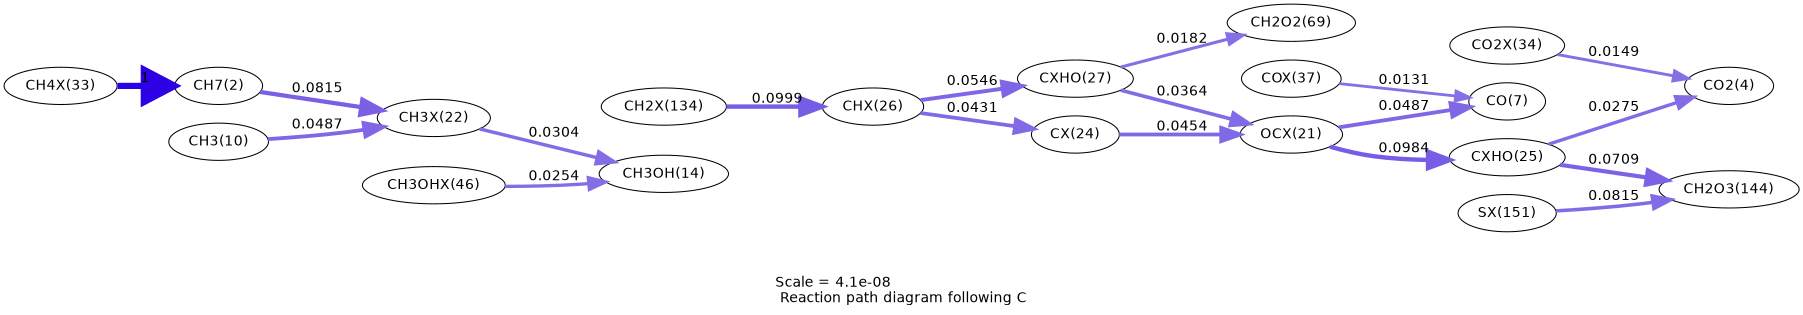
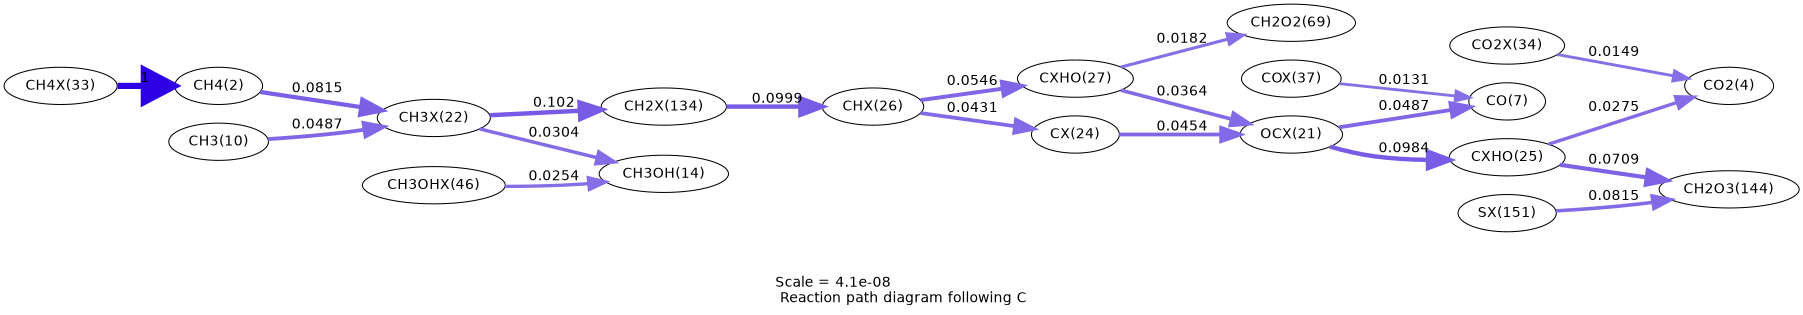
node "CH7(2)": label "CH7(2)" -> "CH4(2)"
edge "CH3X(22)" -> "CH2X(134)": added, label "0.102"
